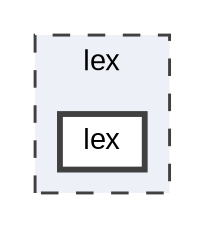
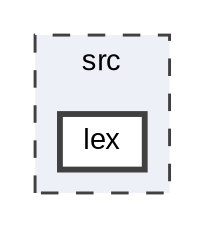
cluster "lex": label "lex" -> "src"
